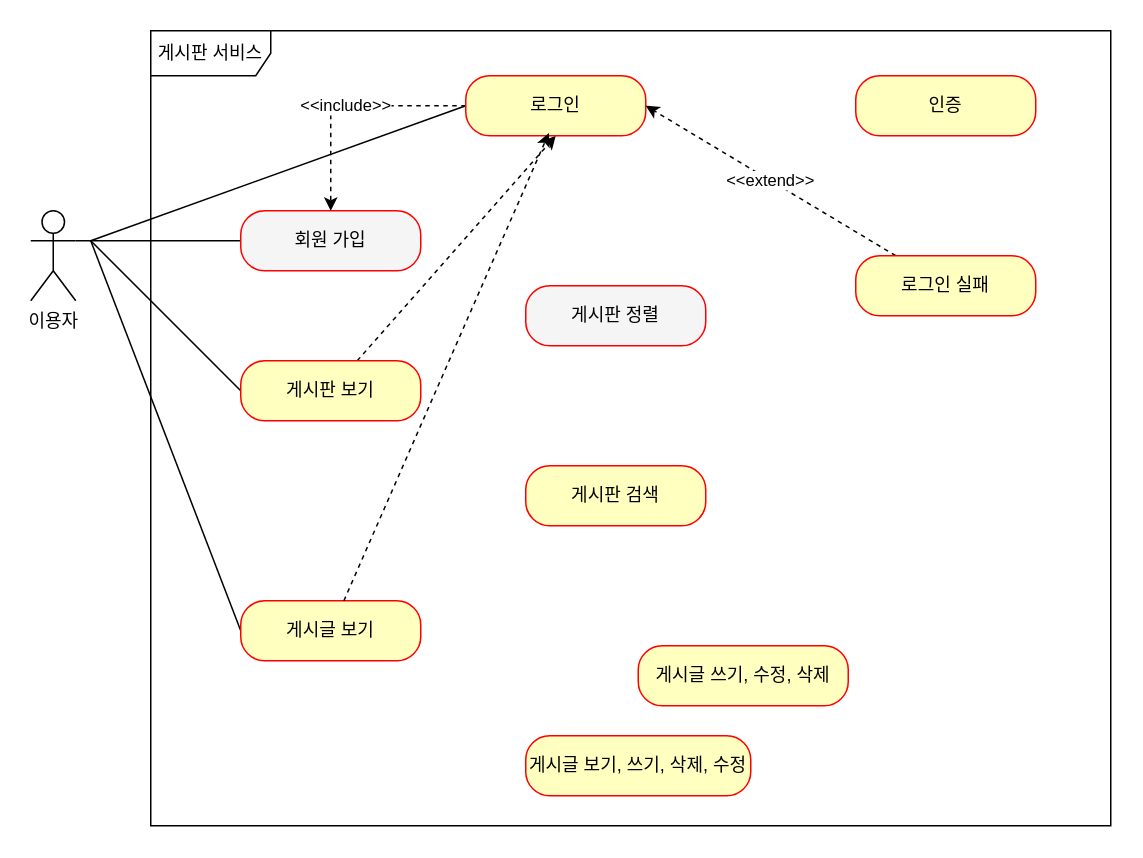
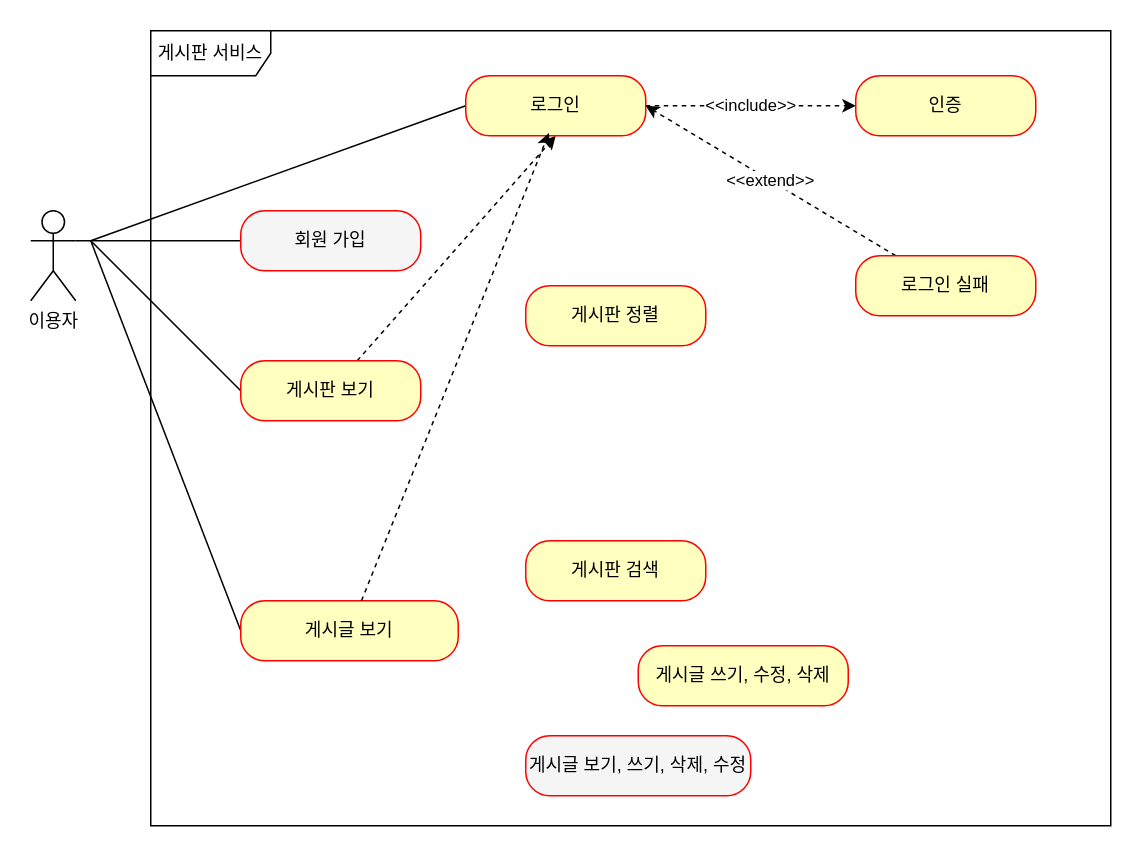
edge "로그인" -> "회원 가입": now "로그인" -> "인증"
node "게시판 정렬": fillcolor #f5f5f5 -> #ffffc0
node "게시판 검색": moved (616, 496) -> (616, 571)
node "게시글 보기": size 180x60 -> 218x60
node "게시글 보기, 쓰기, 삭제, 수정": fillcolor #ffffc0 -> #f5f5f5
